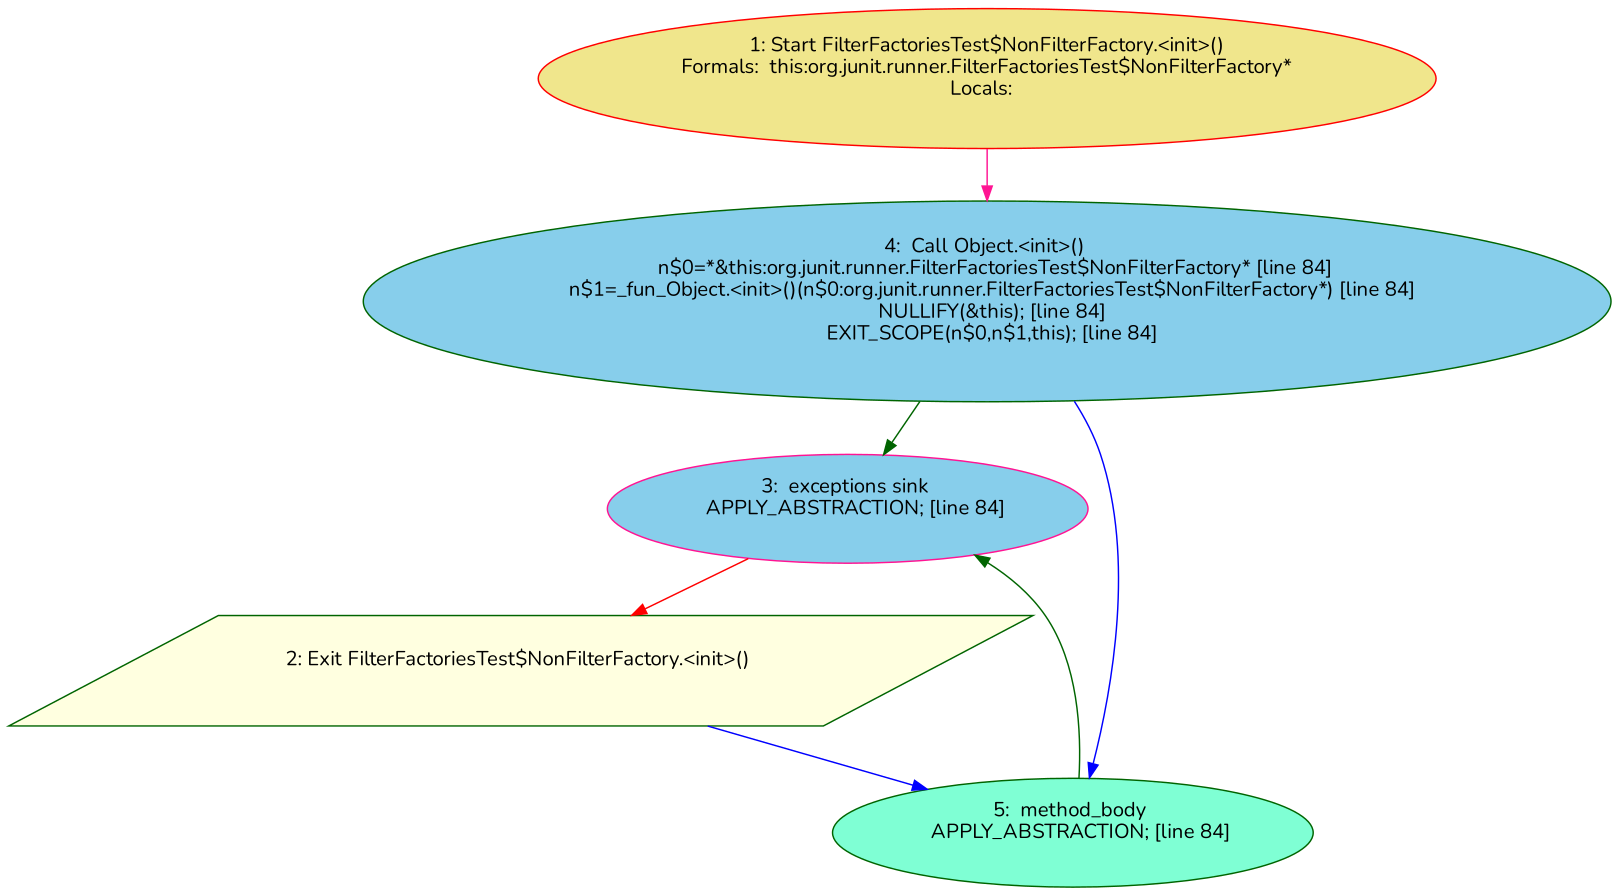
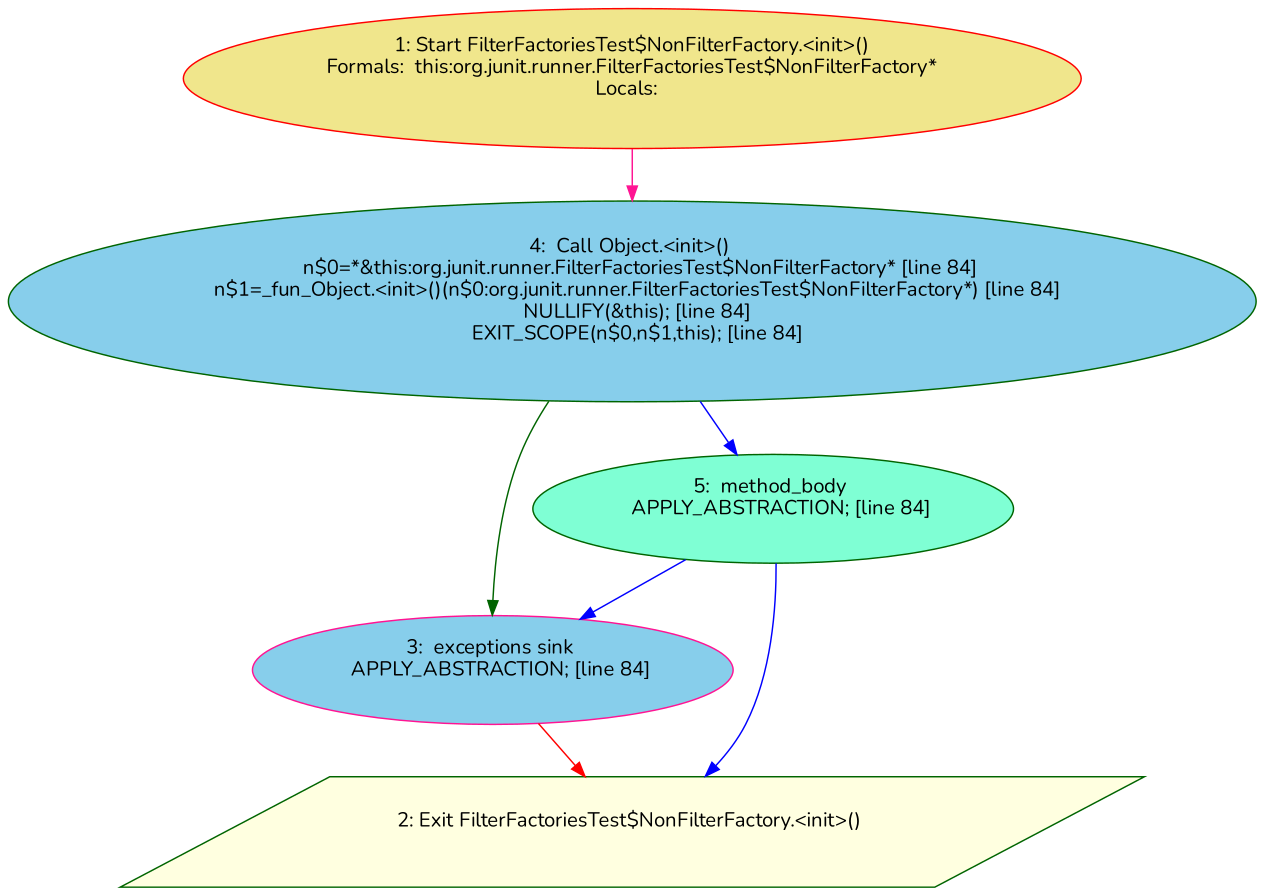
edge "5:  method_body APPLY_ABSTRACTION; [line 84]" -> "3:  exceptions sink APPLY_ABSTRACTION; [line 84]": color darkgreen -> blue
edge "2: Exit FilterFactoriesTest$NonFilterFactory.<init>()" -> "5:  method_body APPLY_ABSTRACTION; [line 84]": reversed
